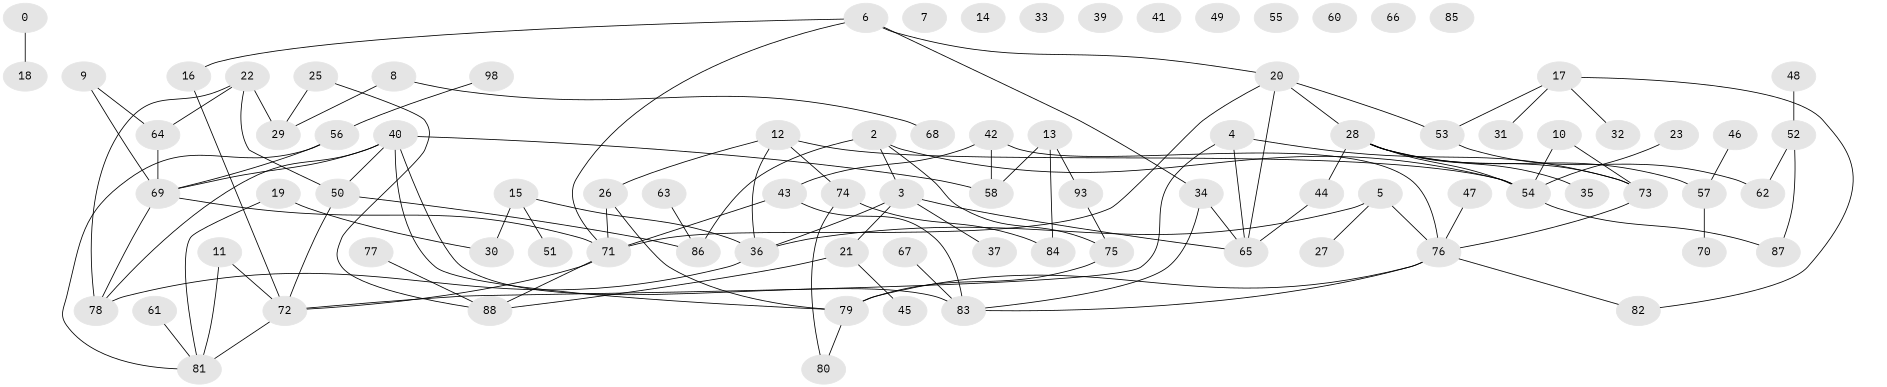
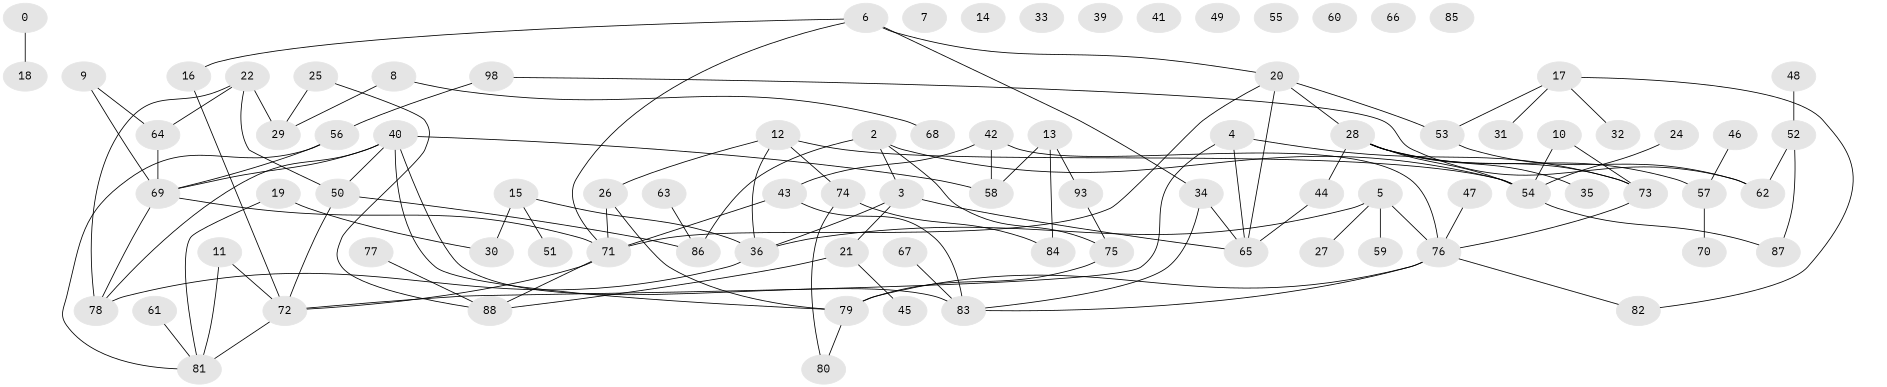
edge "98" -- "62": added
node "23": label "23" -> "24"
node "37": removed
node "59": added
